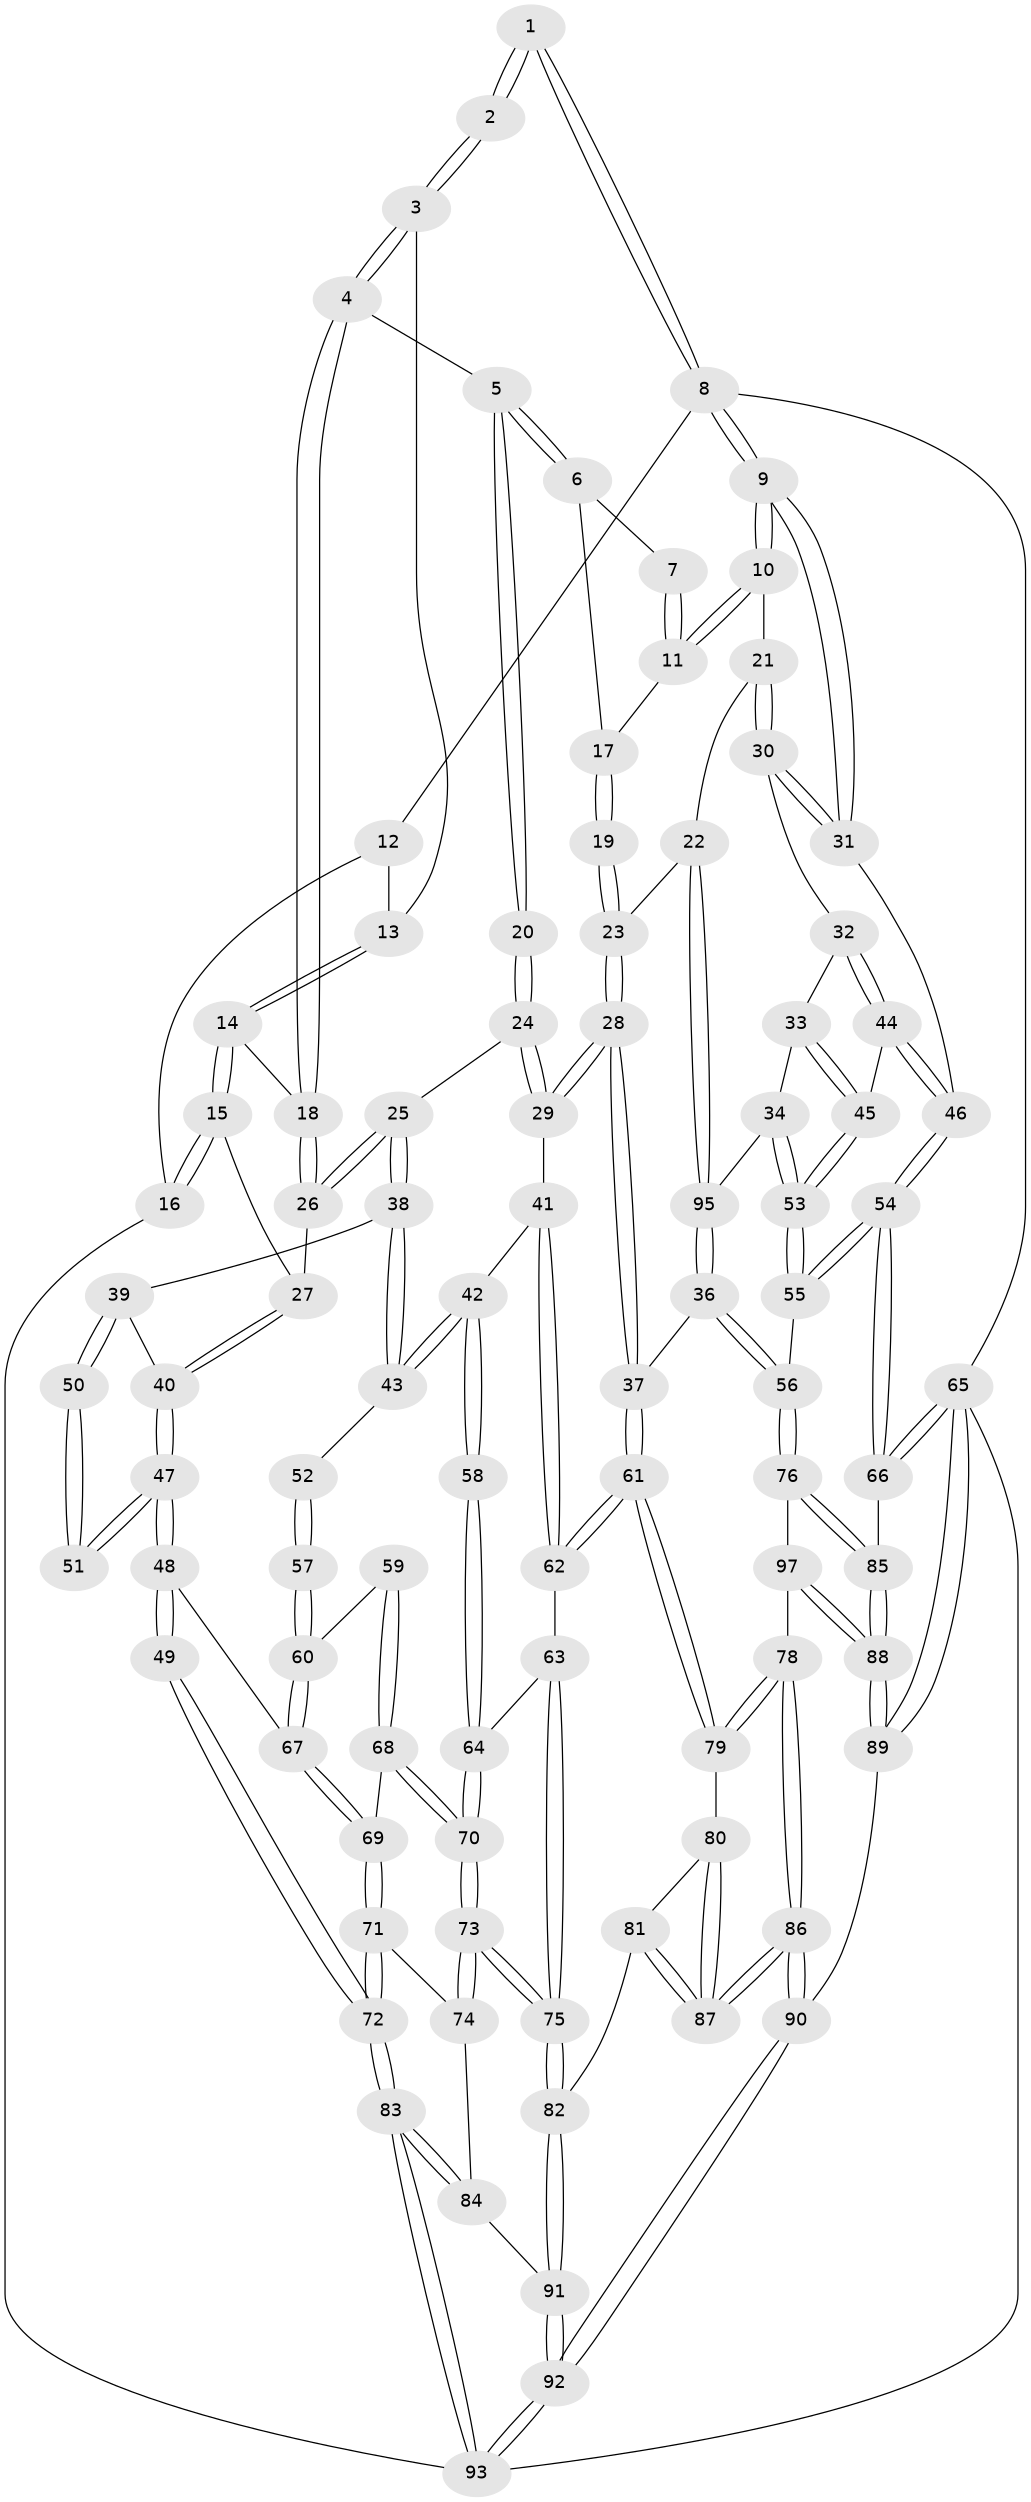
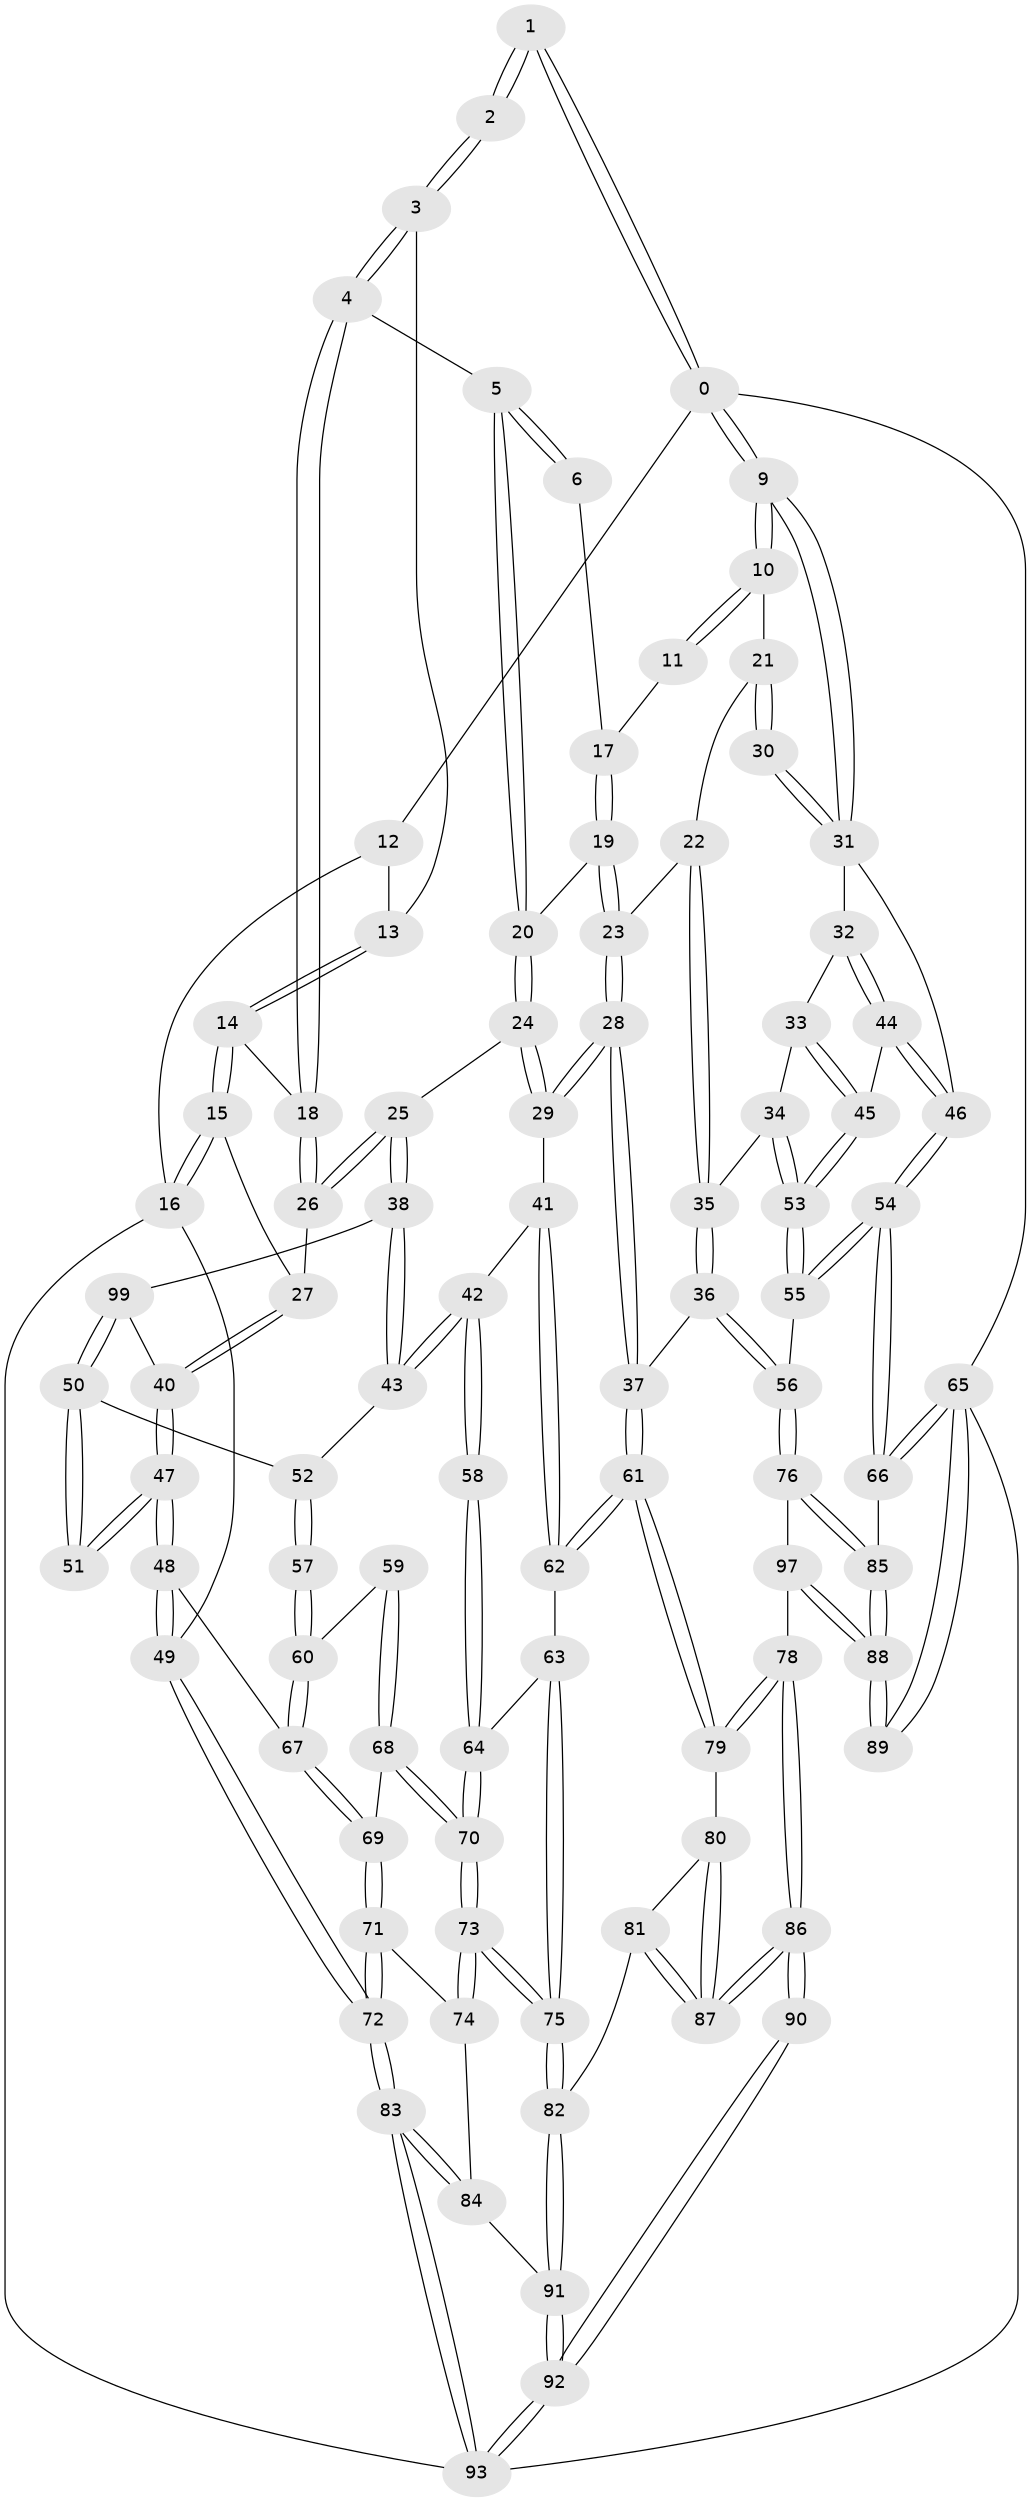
node "8": label "8" -> "0"
node "7": removed
edge "30" -- "32": now "31" -- "32"
edge "19" -- "20": added
node "95": label "95" -> "35"
node "39": label "39" -> "99"
edge "16" -- "49": added
edge "50" -- "52": added
edge "89" -- "90": removed
